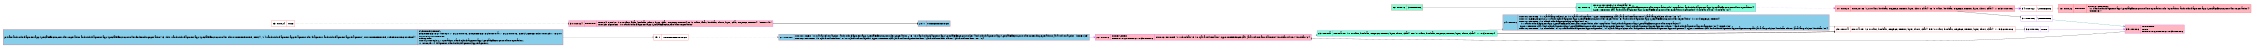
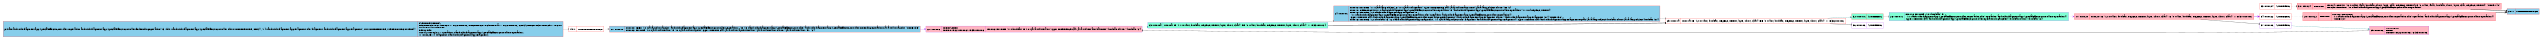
edge "28: 0x0022" -> "20: ?": added
edge "25: 0x001a" -> "32: 0x001c": added
node "33: 0x0024": text "MTH" -> "SYNTHETIC"
node "30: 0x0024": color purple -> red
node "36: 0x0006": text "TYPE" -> "SYNTHETIC"
edge "36: 0x0006" -> "35: 0x0006": removed
